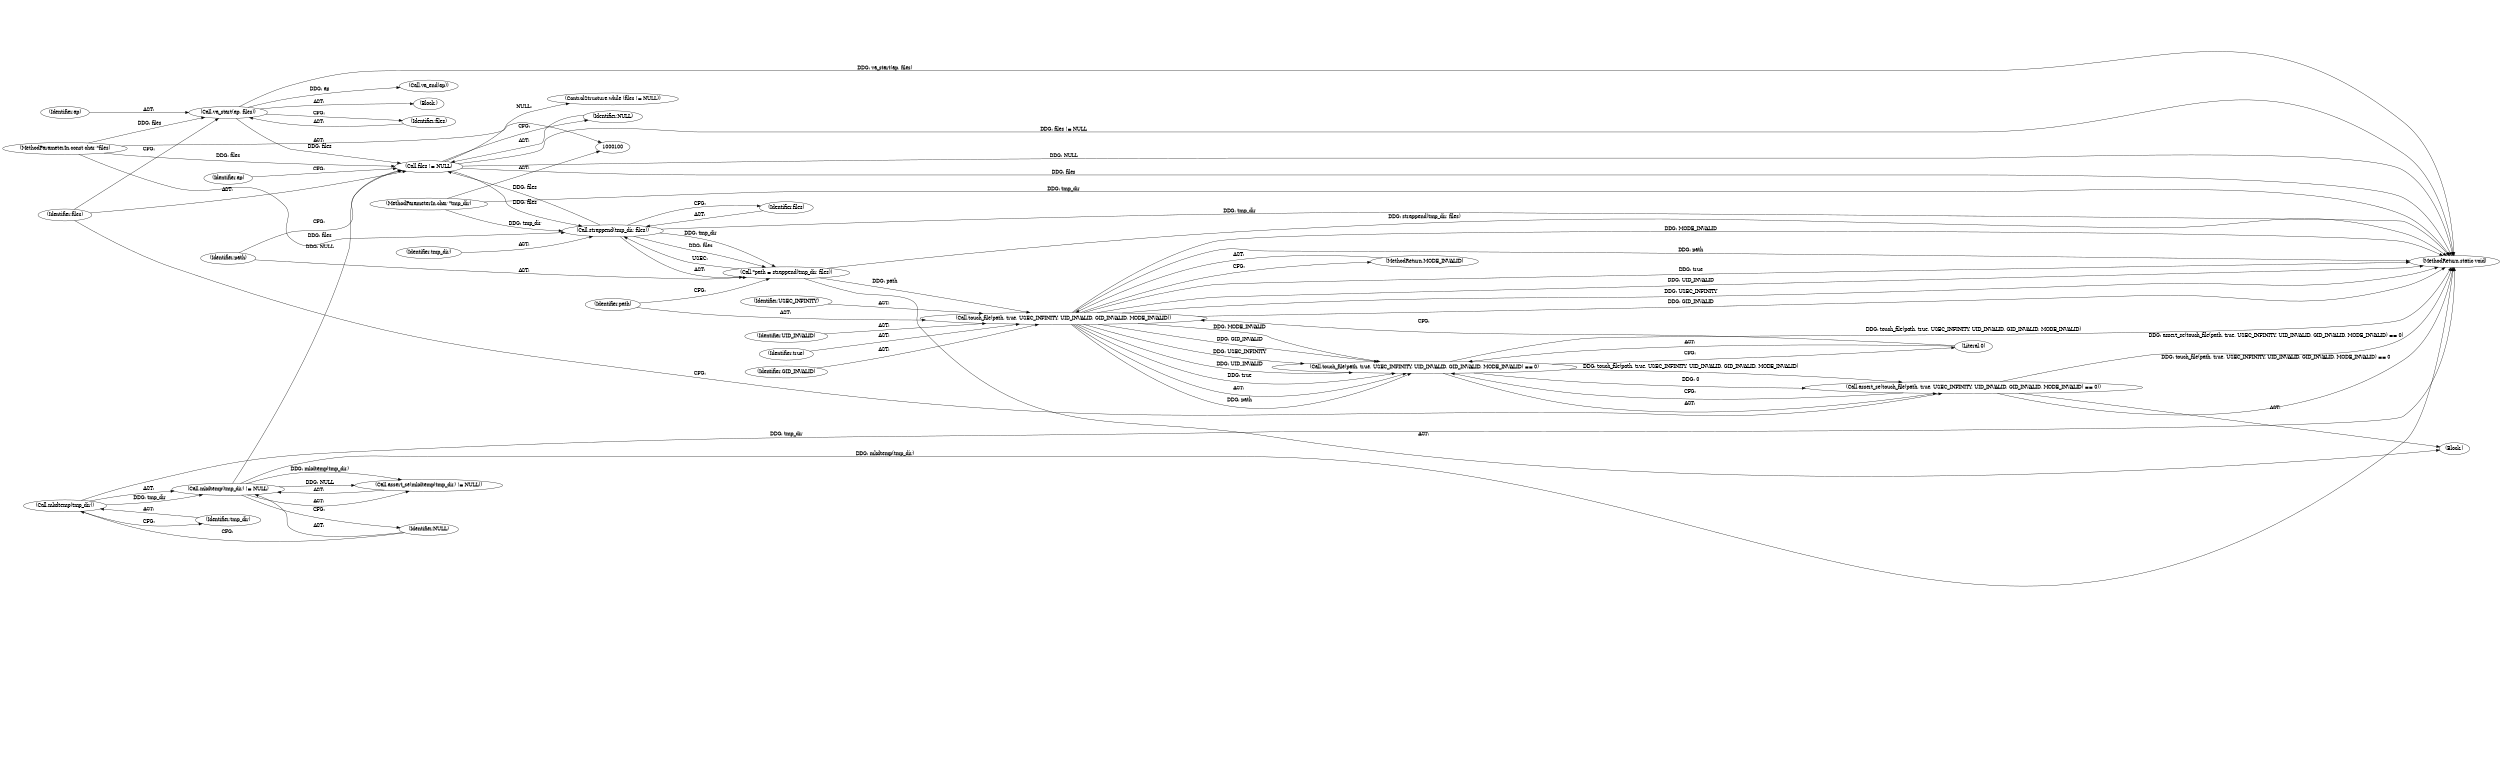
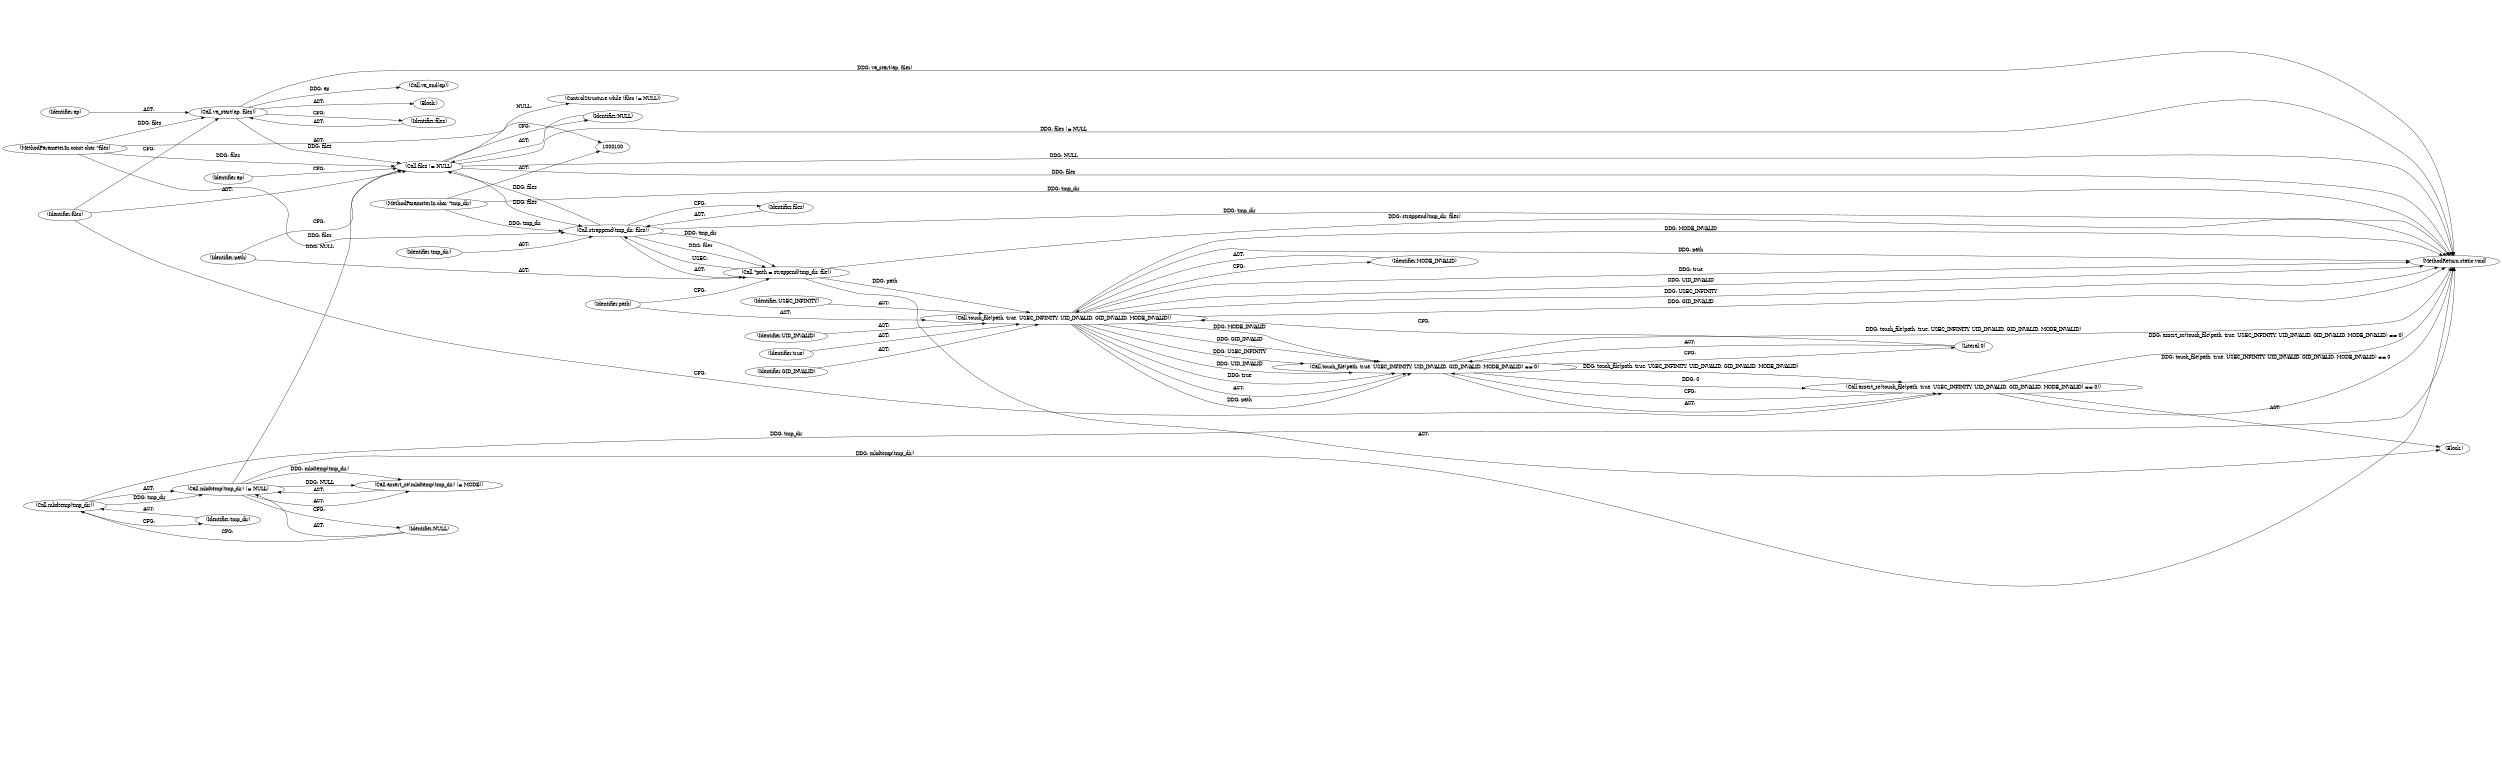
node "(MethodReturn,MODE_INVALID)": label "(MethodReturn,MODE_INVALID)" -> "(Identifier,MODE_INVALID)"
node "(Call,*path = strappend(tmp_dir, files))": label "(Call,*path = strappend(tmp_dir, files))" -> "(Call,*path = strappend(tmp_dir, file))"
node "(Call,assert_se(mkdtemp(tmp_dir) != NULL))": label "(Call,assert_se(mkdtemp(tmp_dir) != NULL))" -> "(Call,assert_se(mkdtemp(tmp_dir) != MODE))"
